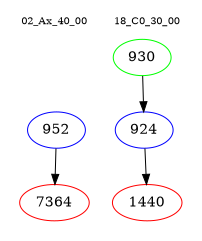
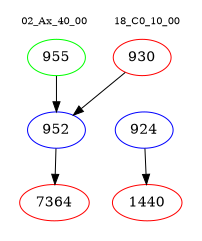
cluster "18_C0_30_00": label "18_C0_30_00" -> "18_C0_10_00"
node "955": added
node "930": color green -> red
edge "930" -> "924": now "930" -> "952"
